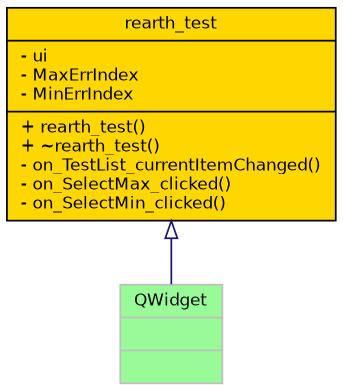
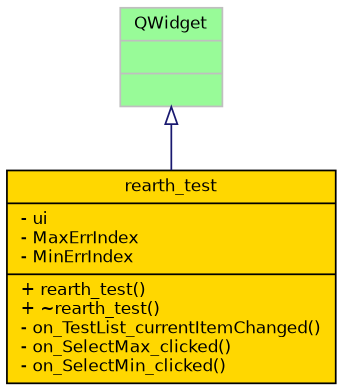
edge "QWidget" -> "rearth_test": reversed
